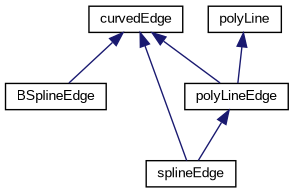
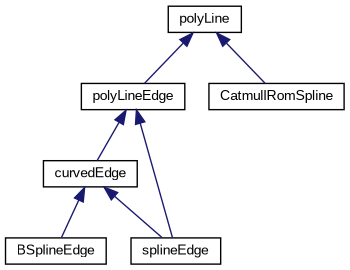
edge "polyLineEdge" -> "curvedEdge": reversed
node "CatmullRomSpline": added
